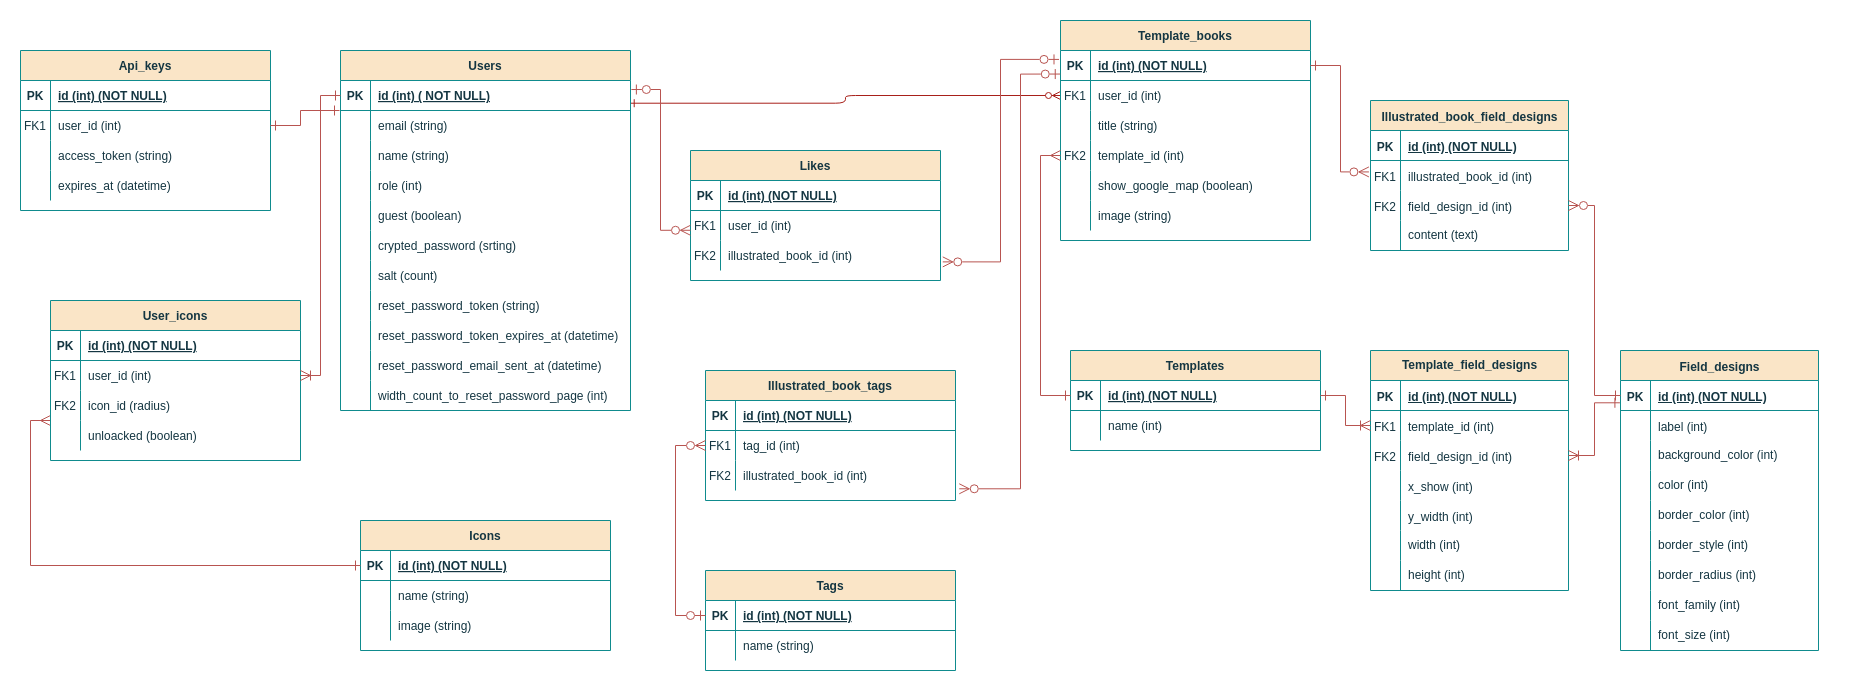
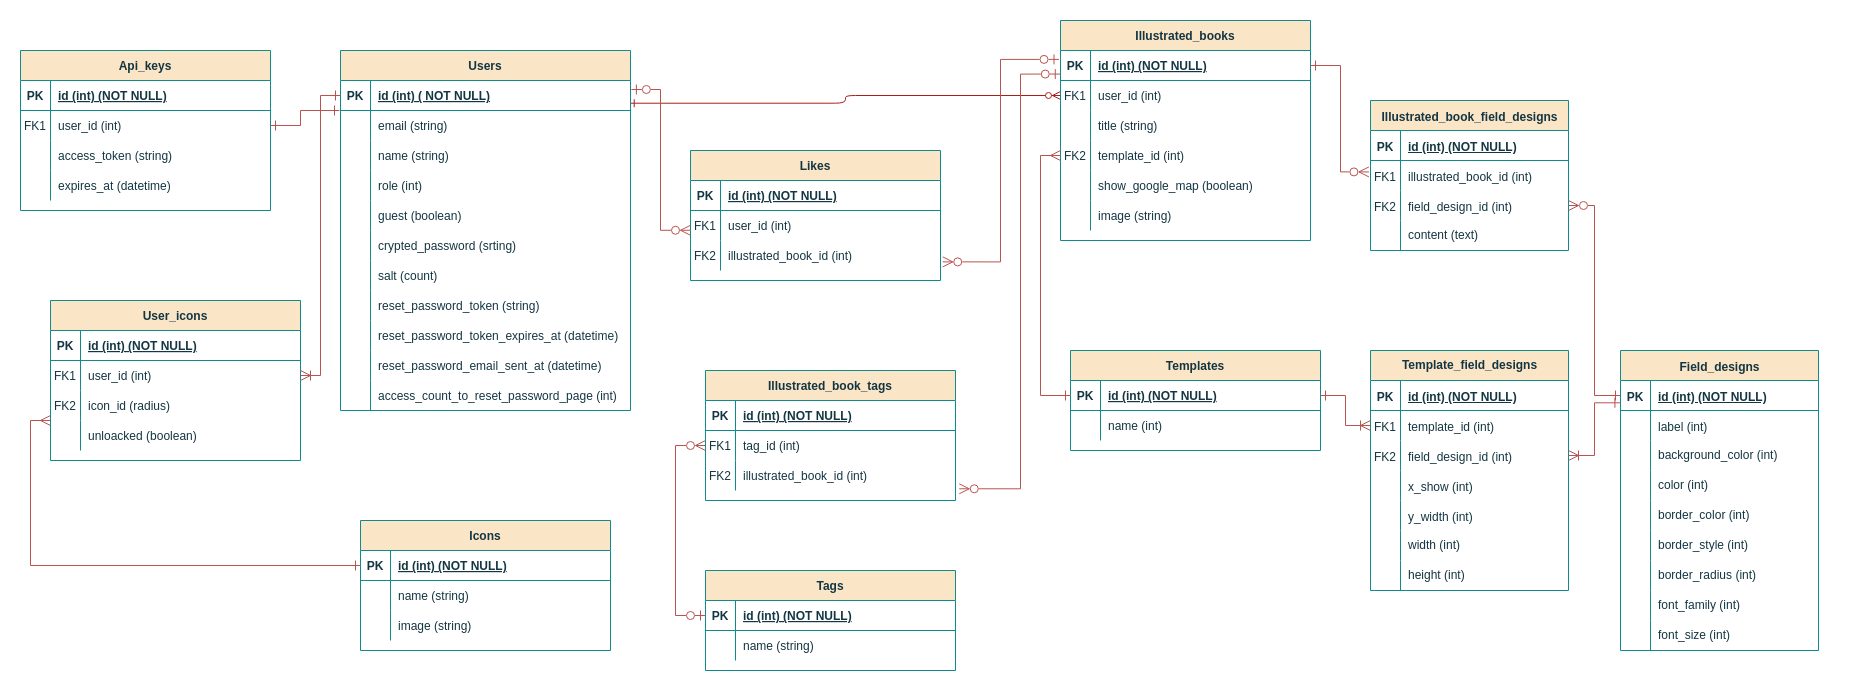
node "Template_books": label "Template_books" -> "Illustrated_books"
node "width_count_to_reset_password_page (int)": label "width_count_to_reset_password_page (int)" -> "access_count_to_reset_password_page (int)"
